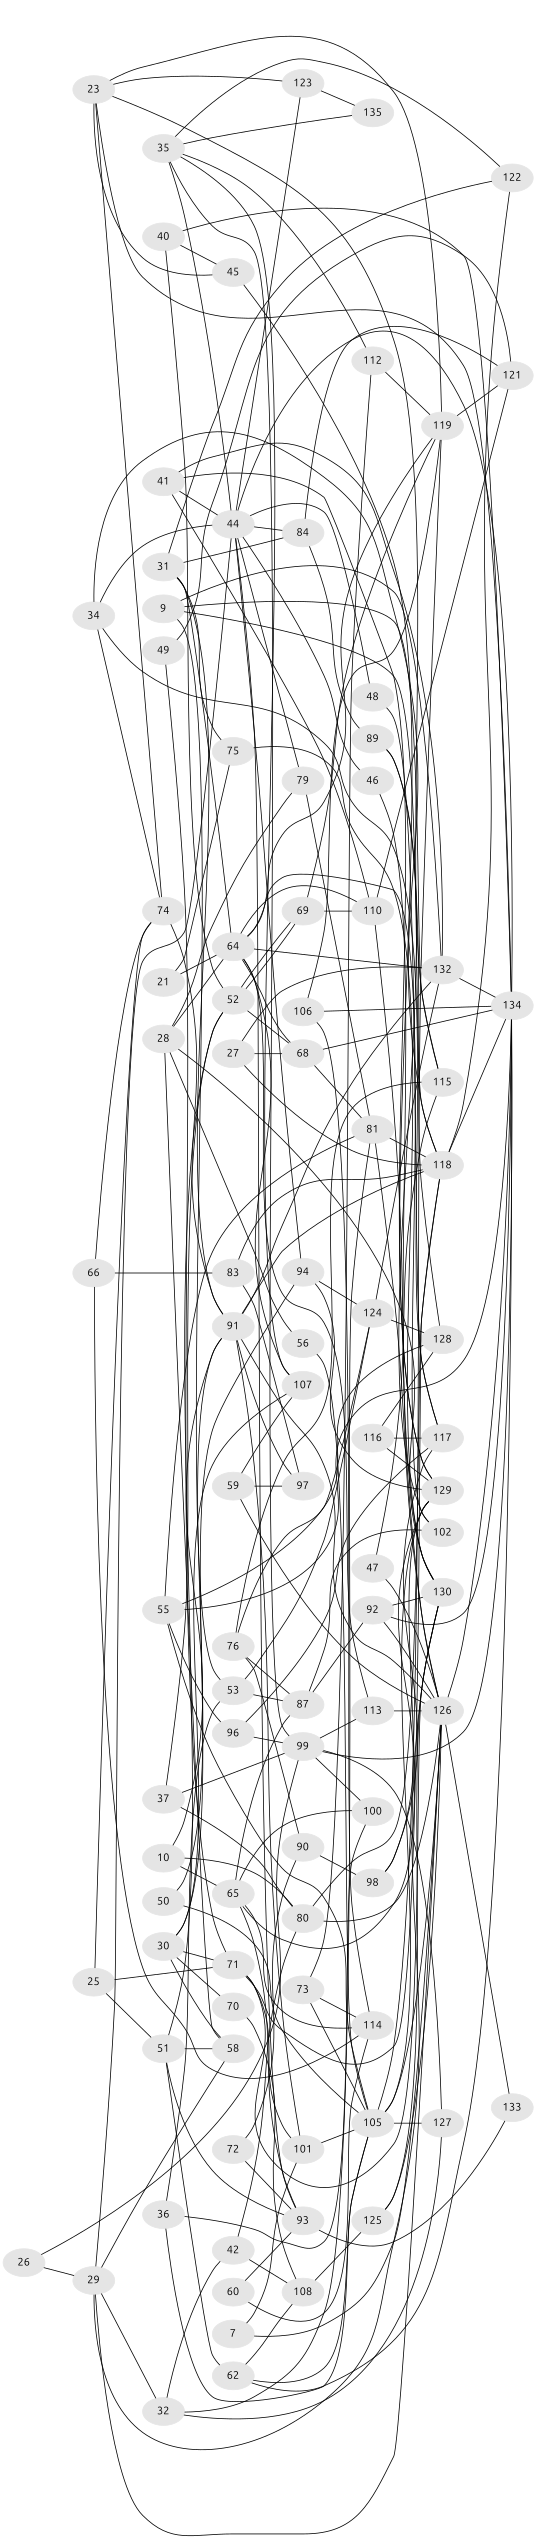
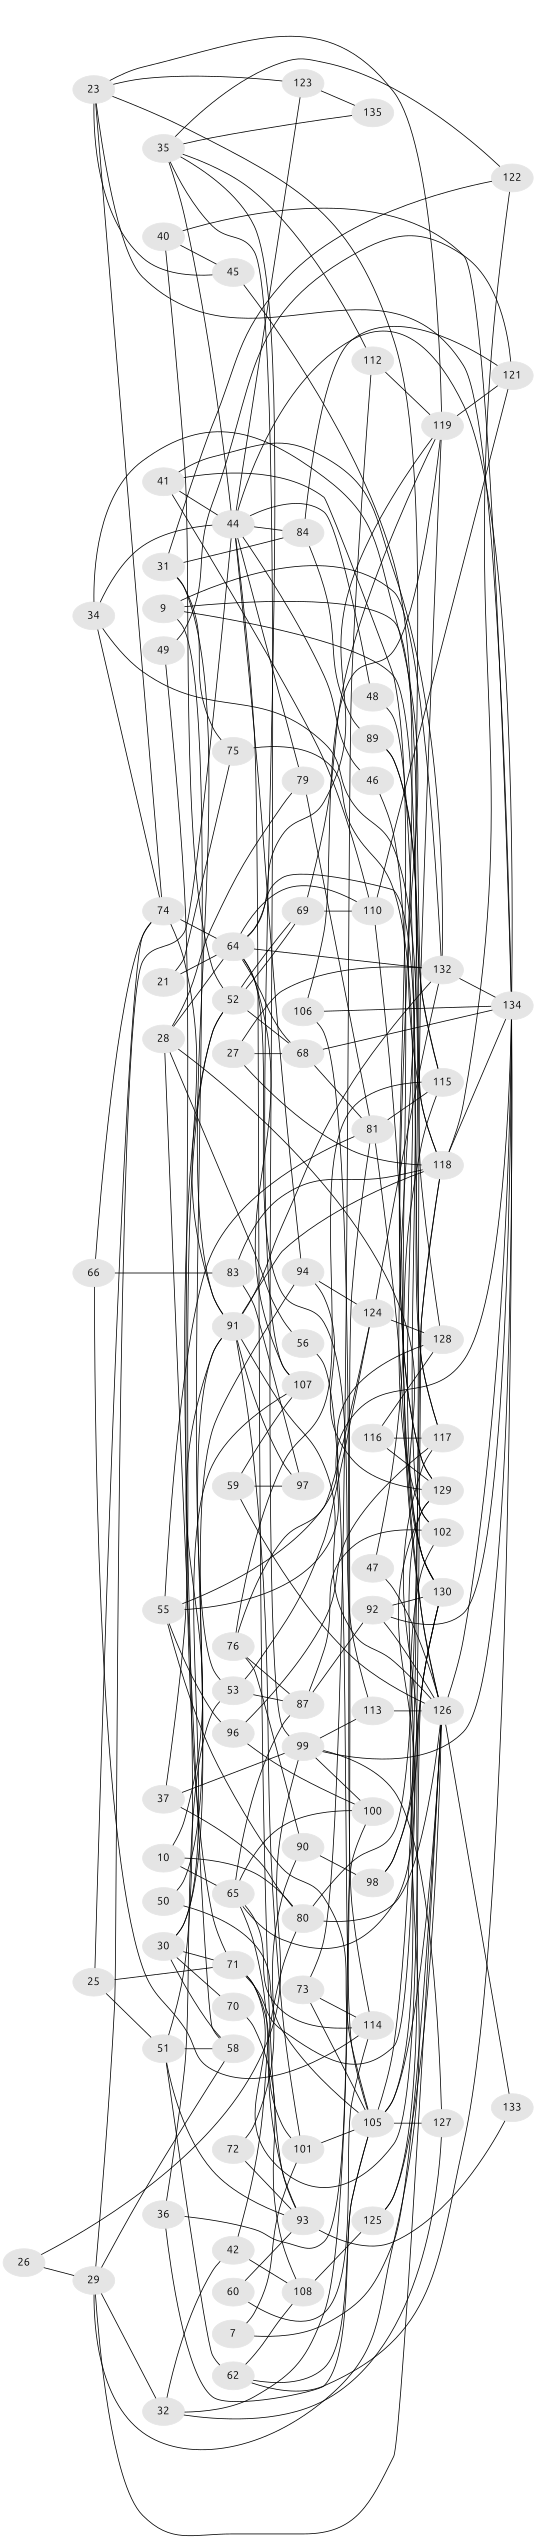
edge "31" -- "64": now "74" -- "64"
edge "81" -- "118": now "81" -- "115"
edge "96" -- "99": now "96" -- "100"
edge "129" -- "105": now "102" -- "105"
